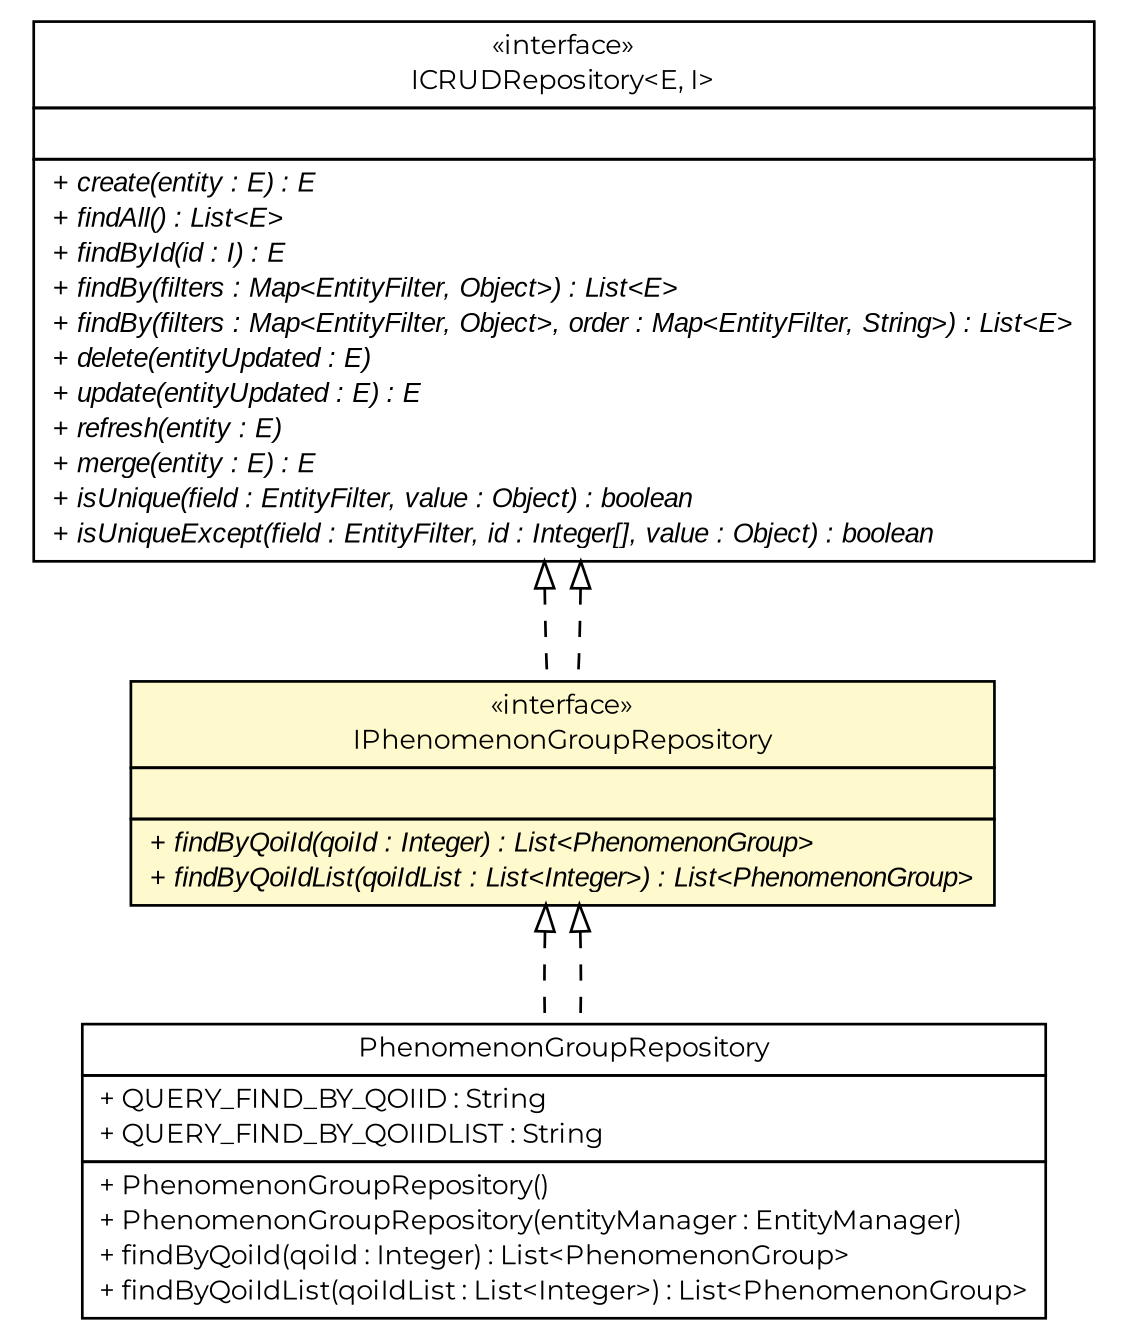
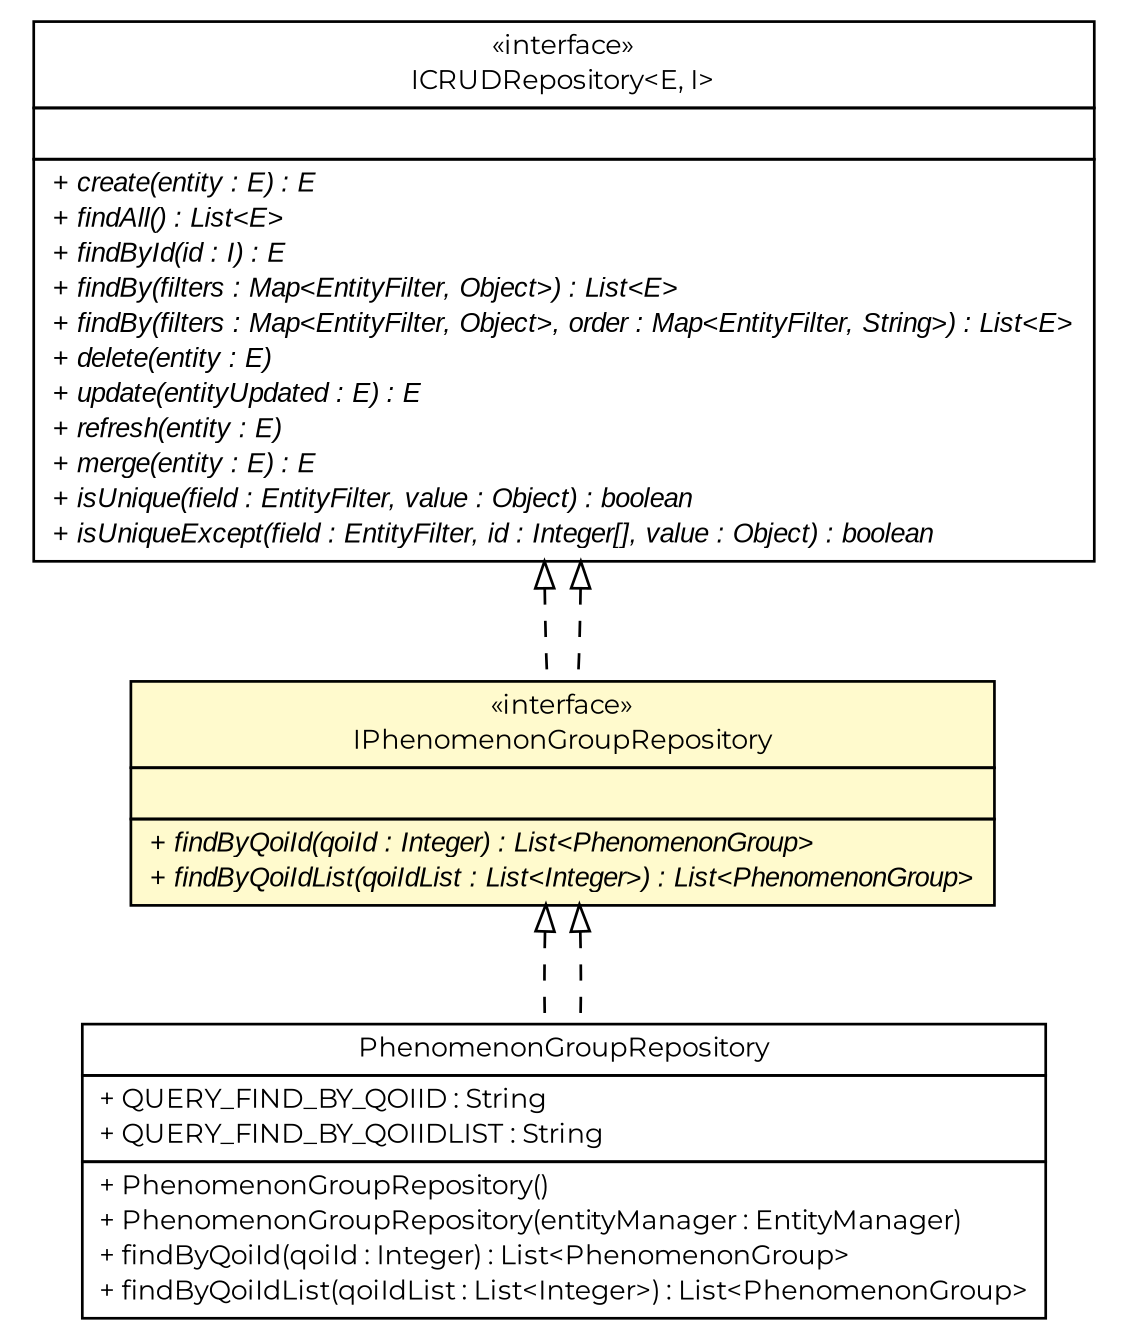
node "ICRUDRepository<E, I>": text "+ delete(entityUpdated : E)" -> "+ delete(entity : E)"
